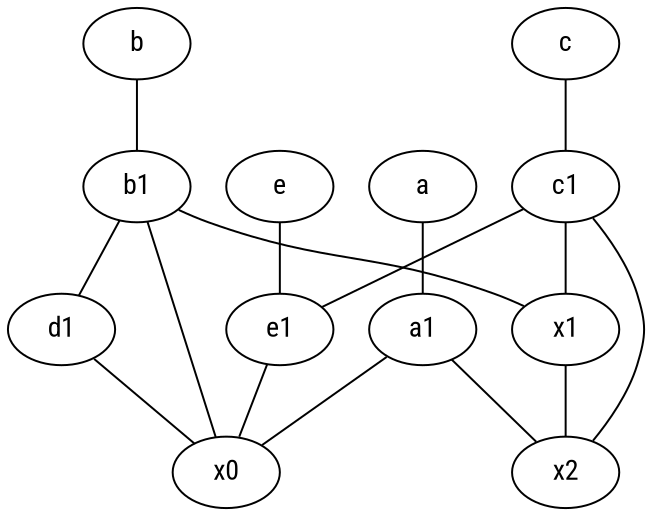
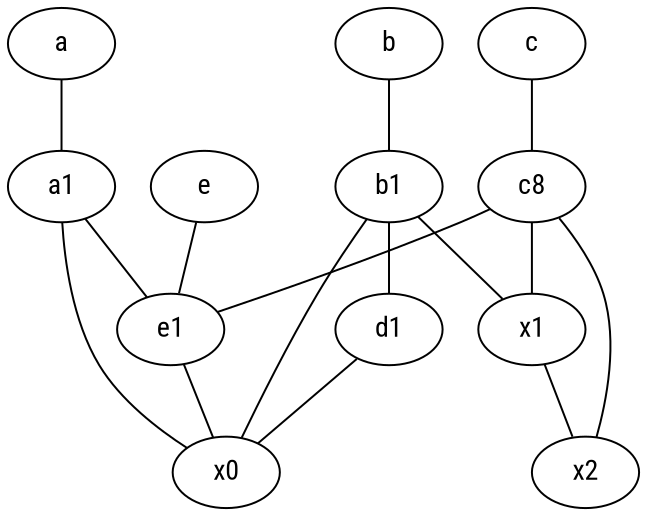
node "c1": label "c1" -> "c8"
edge "a1" -- "x2": now "a1" -- "e1"
